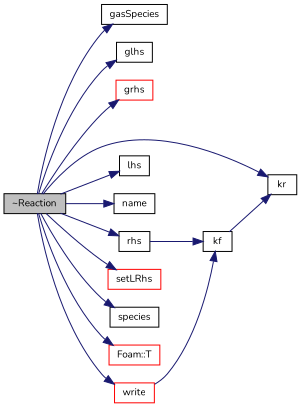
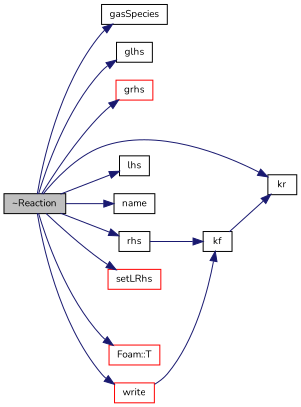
node "species": removed
